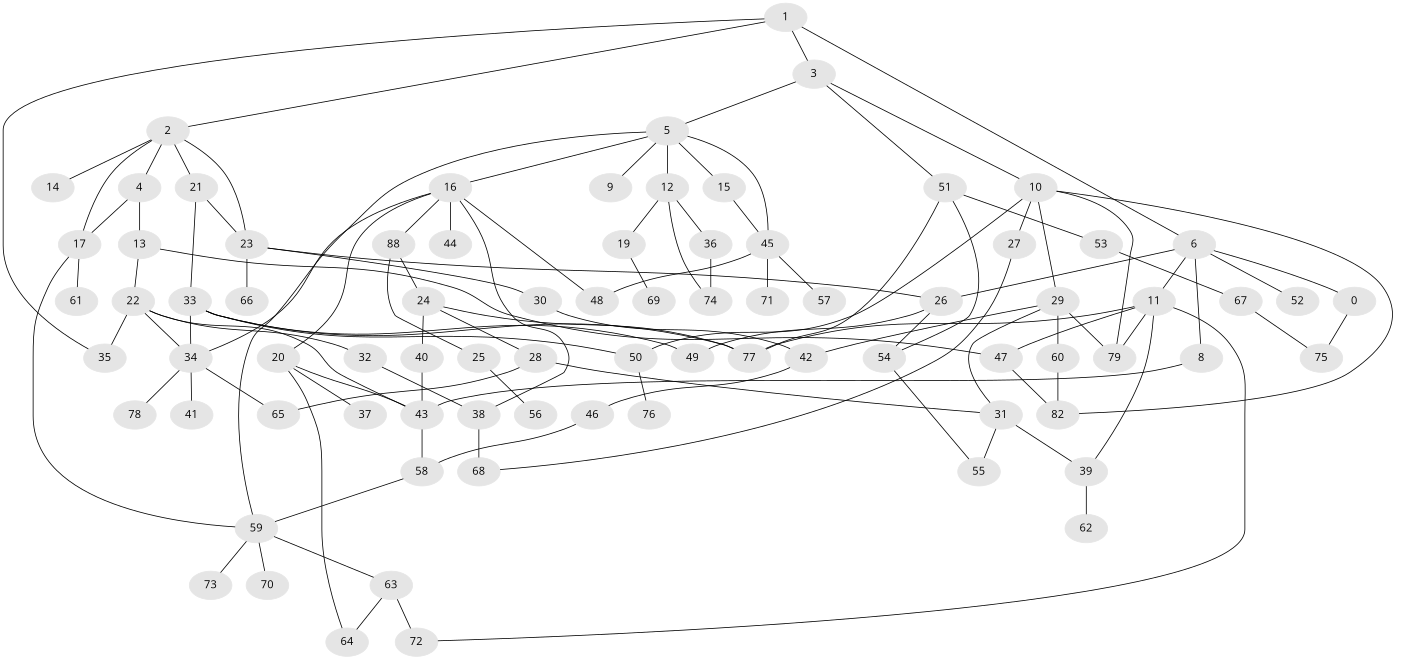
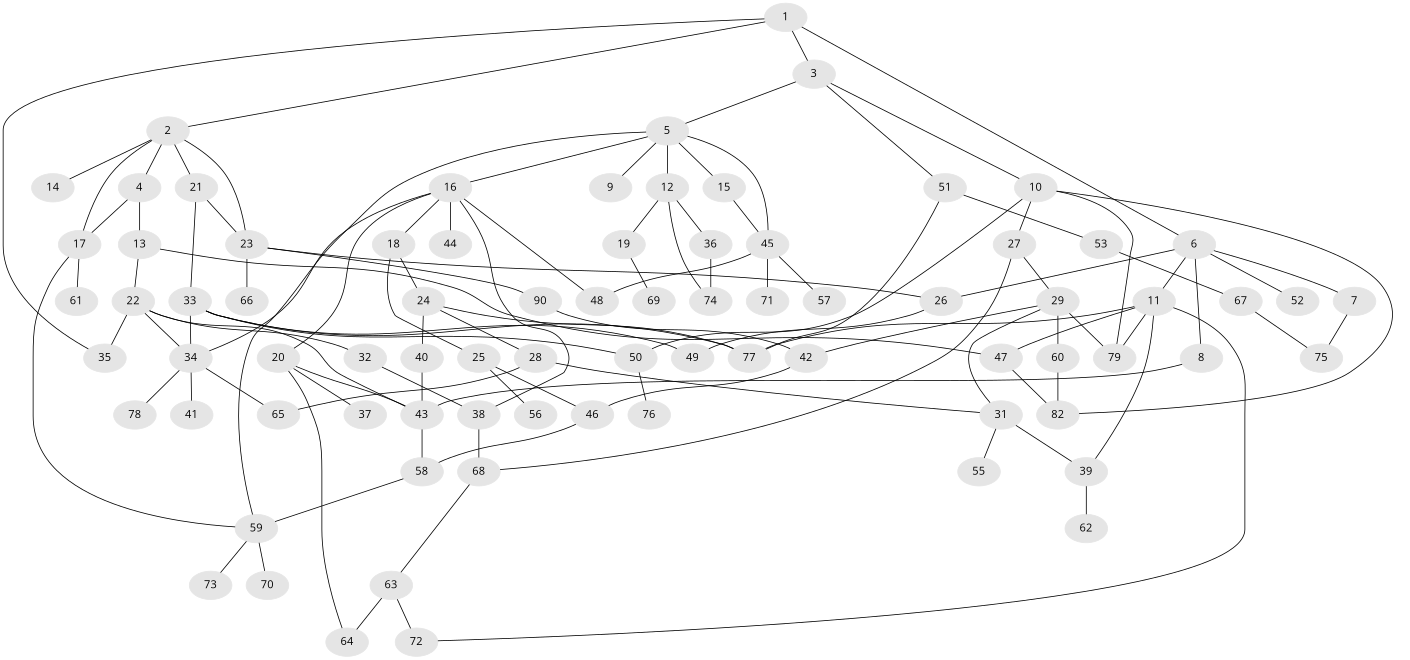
node "88": label "88" -> "18"
edge "10" -- "29": now "27" -- "29"
node "30": label "30" -> "90"
node "0": label "0" -> "7"
node "54": removed
edge "25" -- "46": added
edge "59" -- "63": now "68" -- "63"
